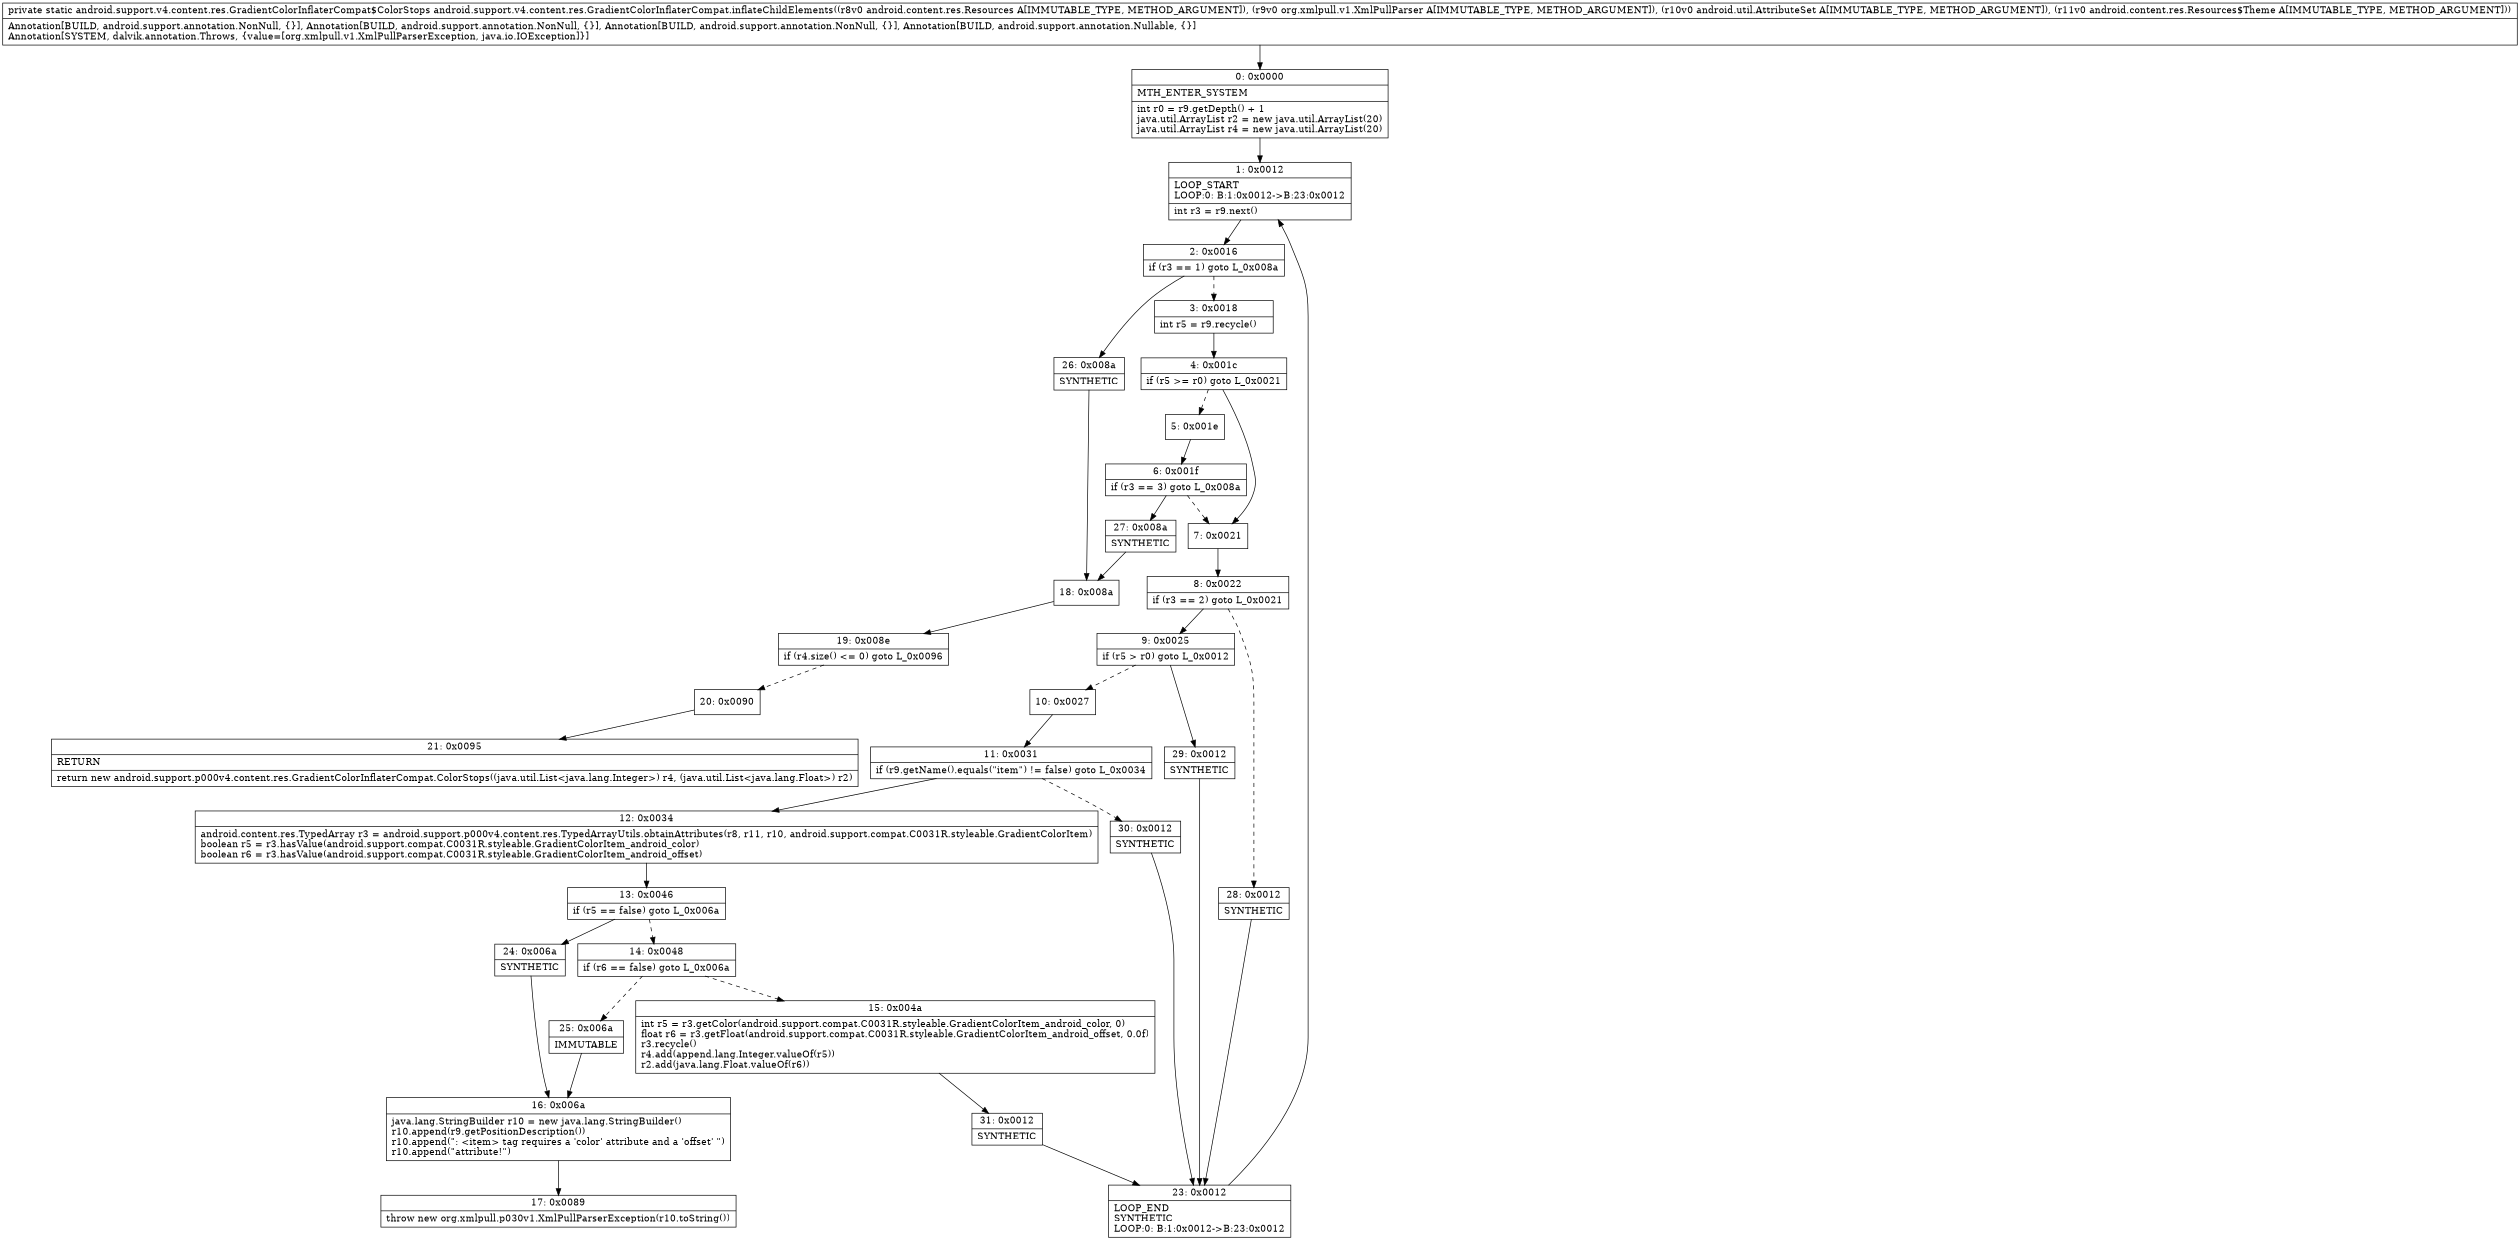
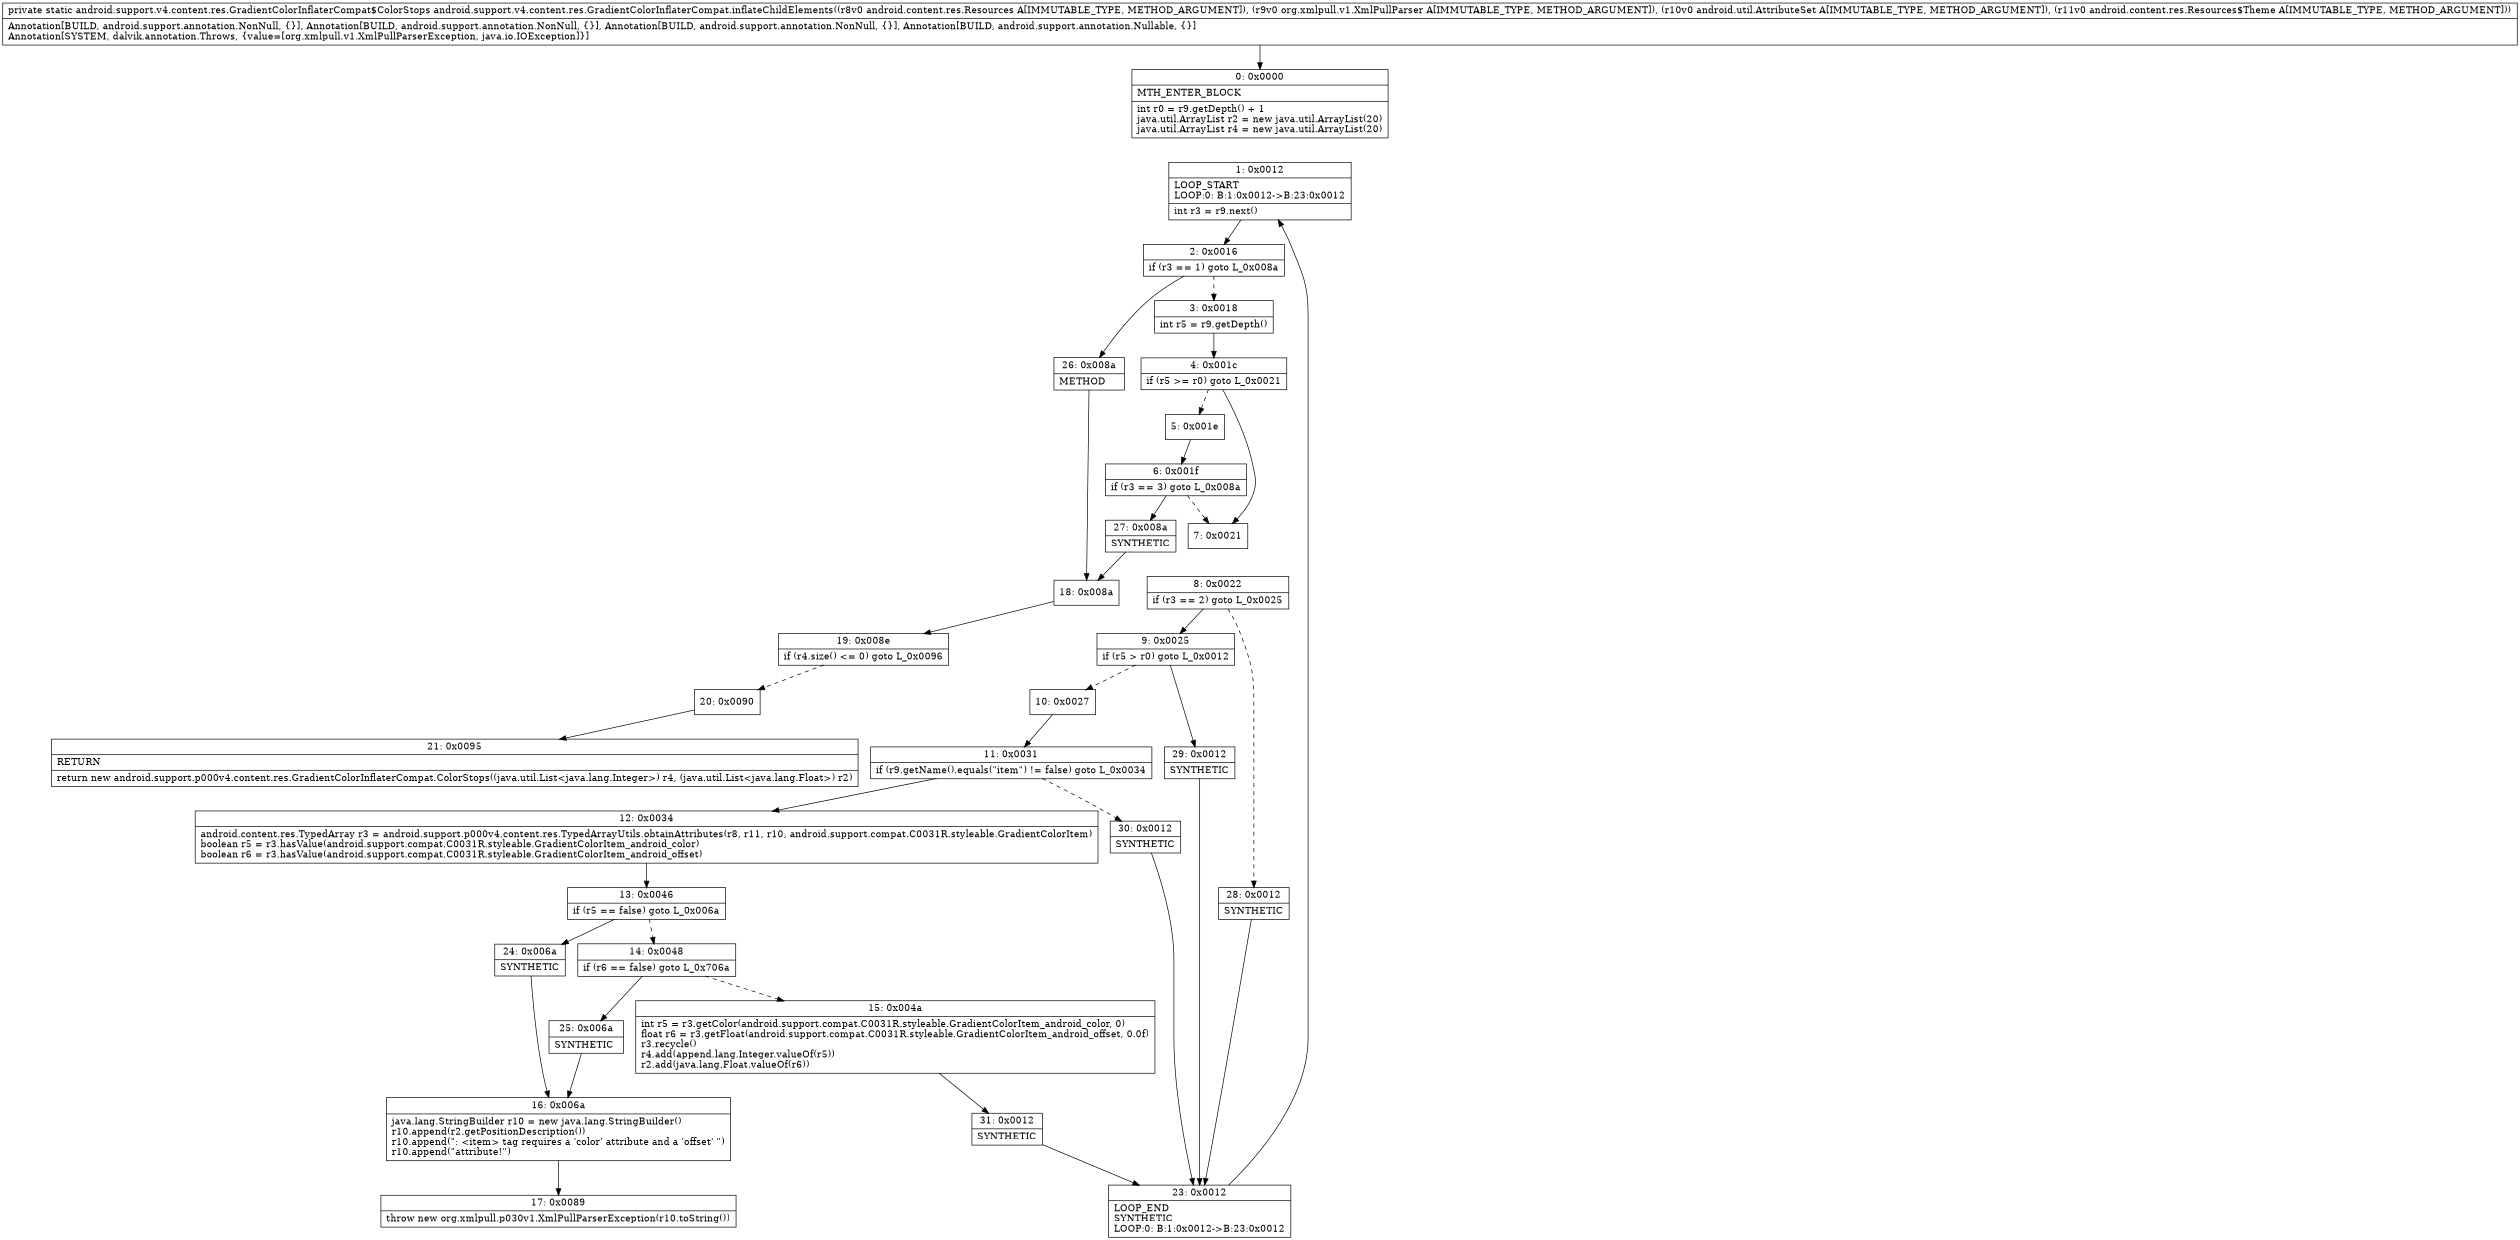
node "0: 0x0000": text "MTH_ENTER_SYSTEM" -> "MTH_ENTER_BLOCK"
edge "0: 0x0000" -> "1: 0x0012": removed
node "3: 0x0018": text "int r5 = r9.recycle()" -> "int r5 = r9.getDepth()"
node "26: 0x008a": text "SYNTHETIC" -> "METHOD"
edge "7: 0x0021" -> "8: 0x0022": removed
node "8: 0x0022": text "if (r3 == 2) goto L_0x0021" -> "if (r3 == 2) goto L_0x0025"
node "14: 0x0048": text "if (r6 == false) goto L_0x006a" -> "if (r6 == false) goto L_0x706a"
edge "14: 0x0048" -> "25: 0x006a": style dashed -> solid
node "25: 0x006a": text "IMMUTABLE" -> "SYNTHETIC"
node "16: 0x006a": text "r10.append(r9.getPositionDescription())" -> "r10.append(r2.getPositionDescription())"
